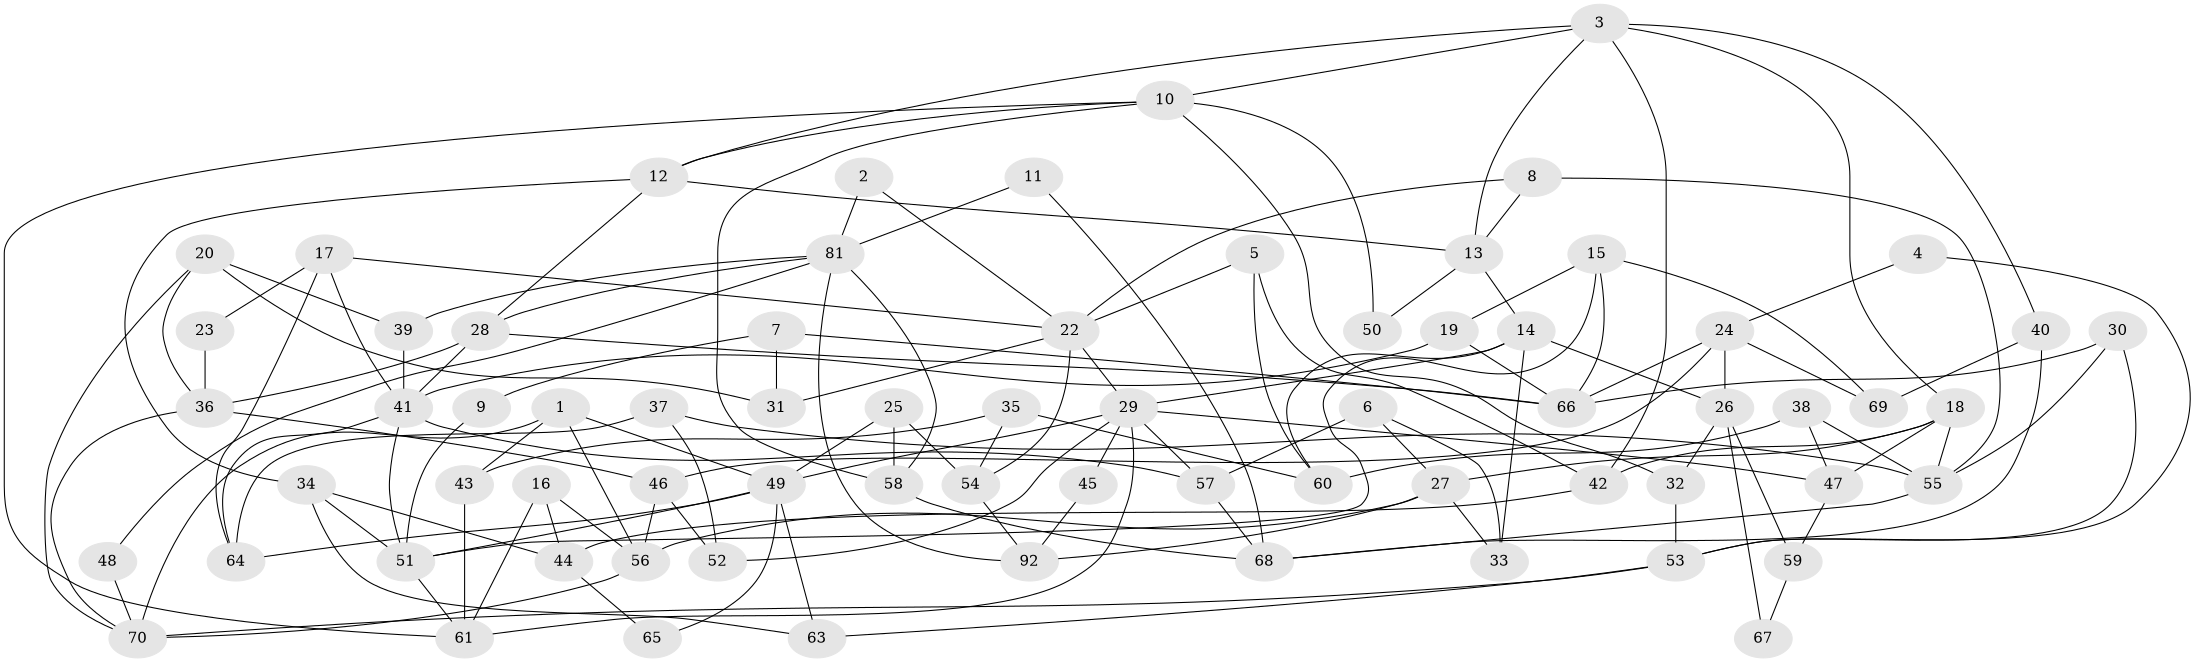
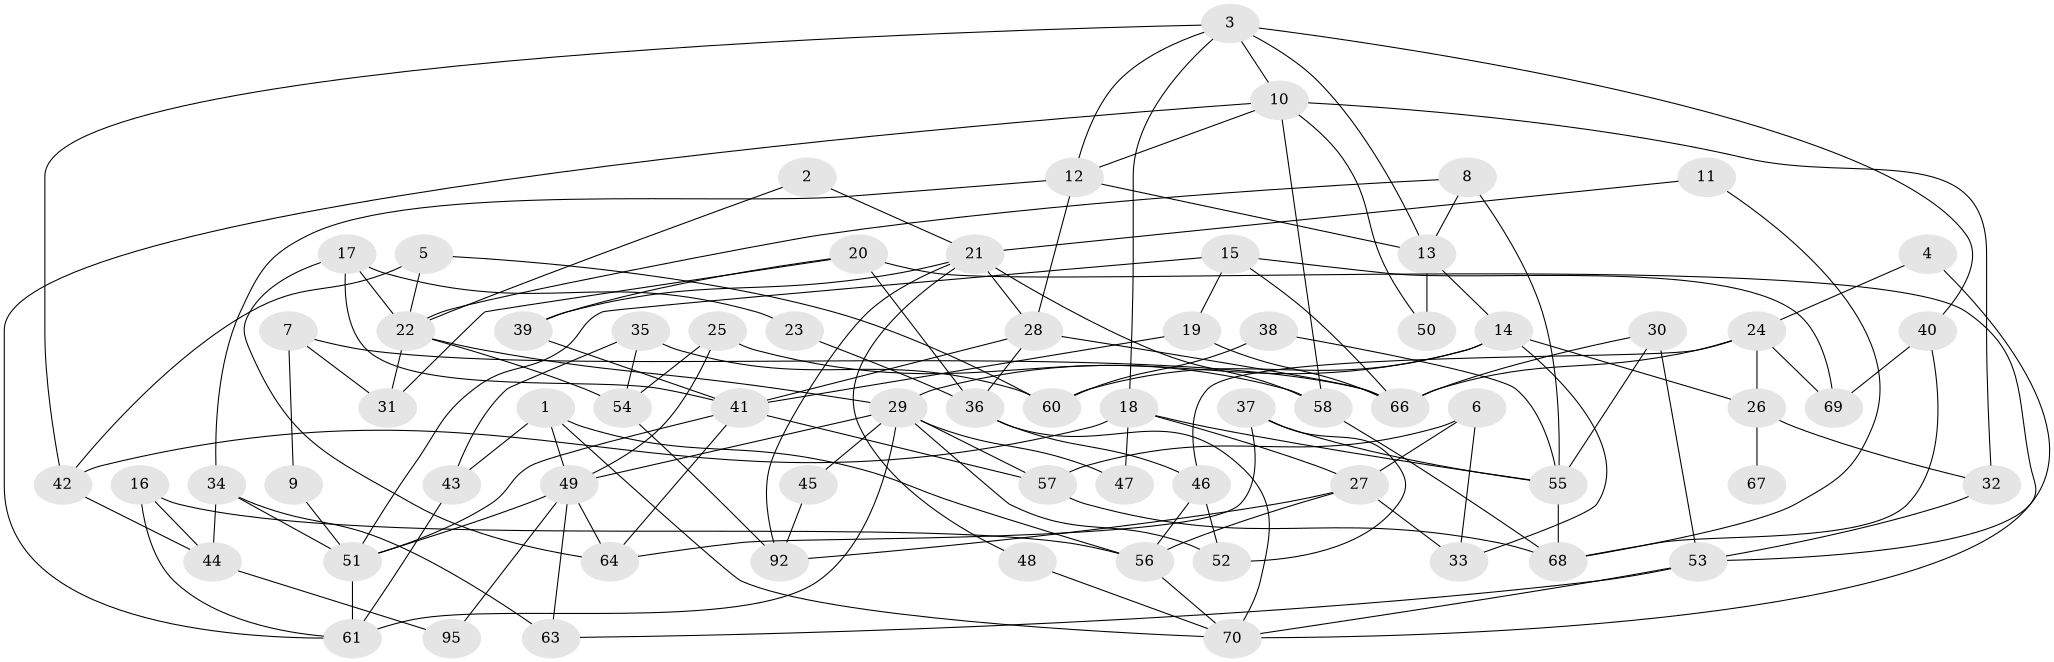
node "81": label "81" -> "21"
edge "38" -- "47": removed
node "59": removed
node "65": label "65" -> "95"
